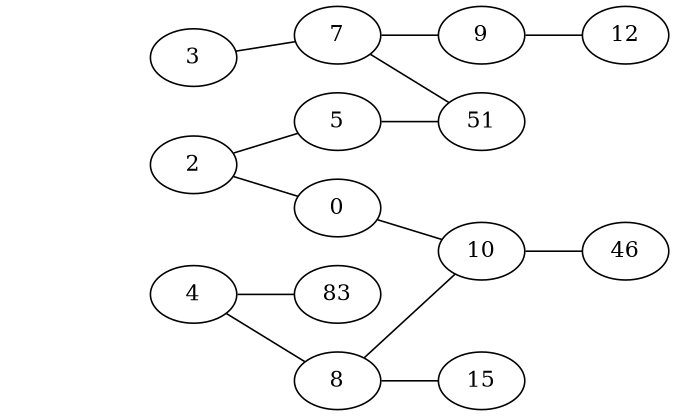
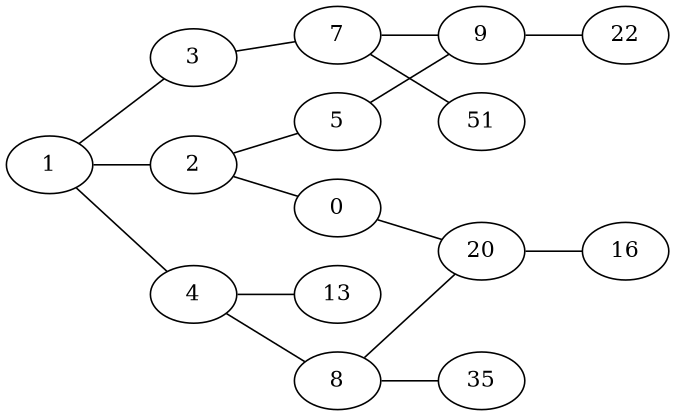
node "12": label "12" -> "22"
edge "5" -- "51": now "5" -- "9"
node "1": added
node "10": label "10" -> "20"
node "46": label "46" -> "16"
node "83": label "83" -> "13"
node "15": label "15" -> "35"
